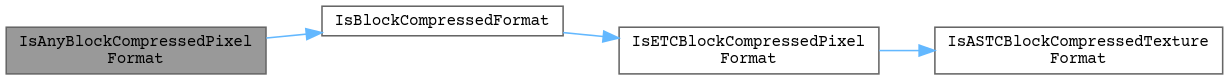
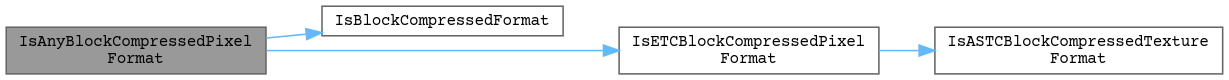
edge "IsBlockCompressedFormat" -> "IsETCBlockCompressedPixel Format": now "IsAnyBlockCompressedPixel Format" -> "IsETCBlockCompressedPixel Format"
